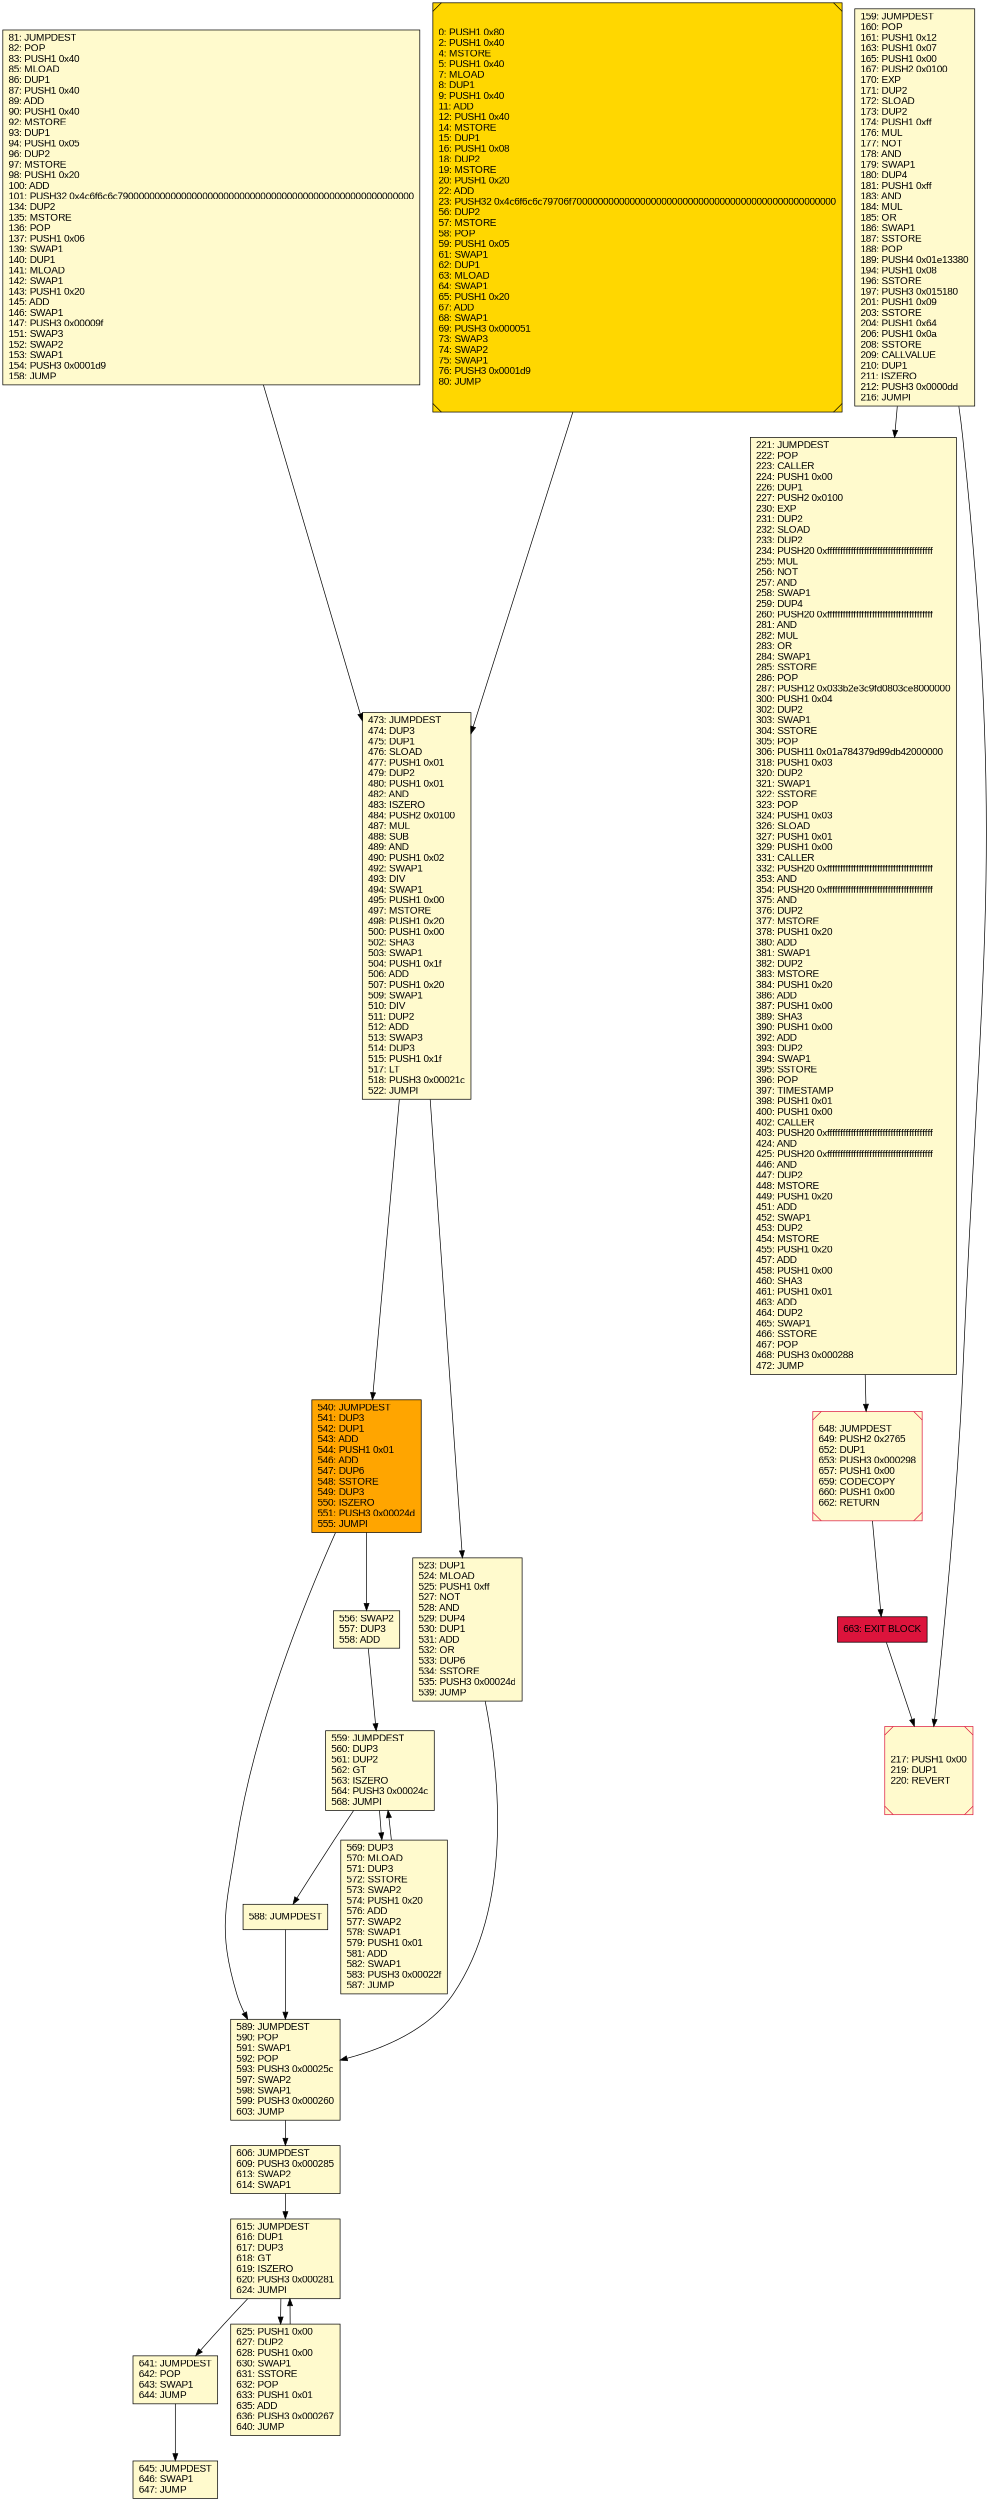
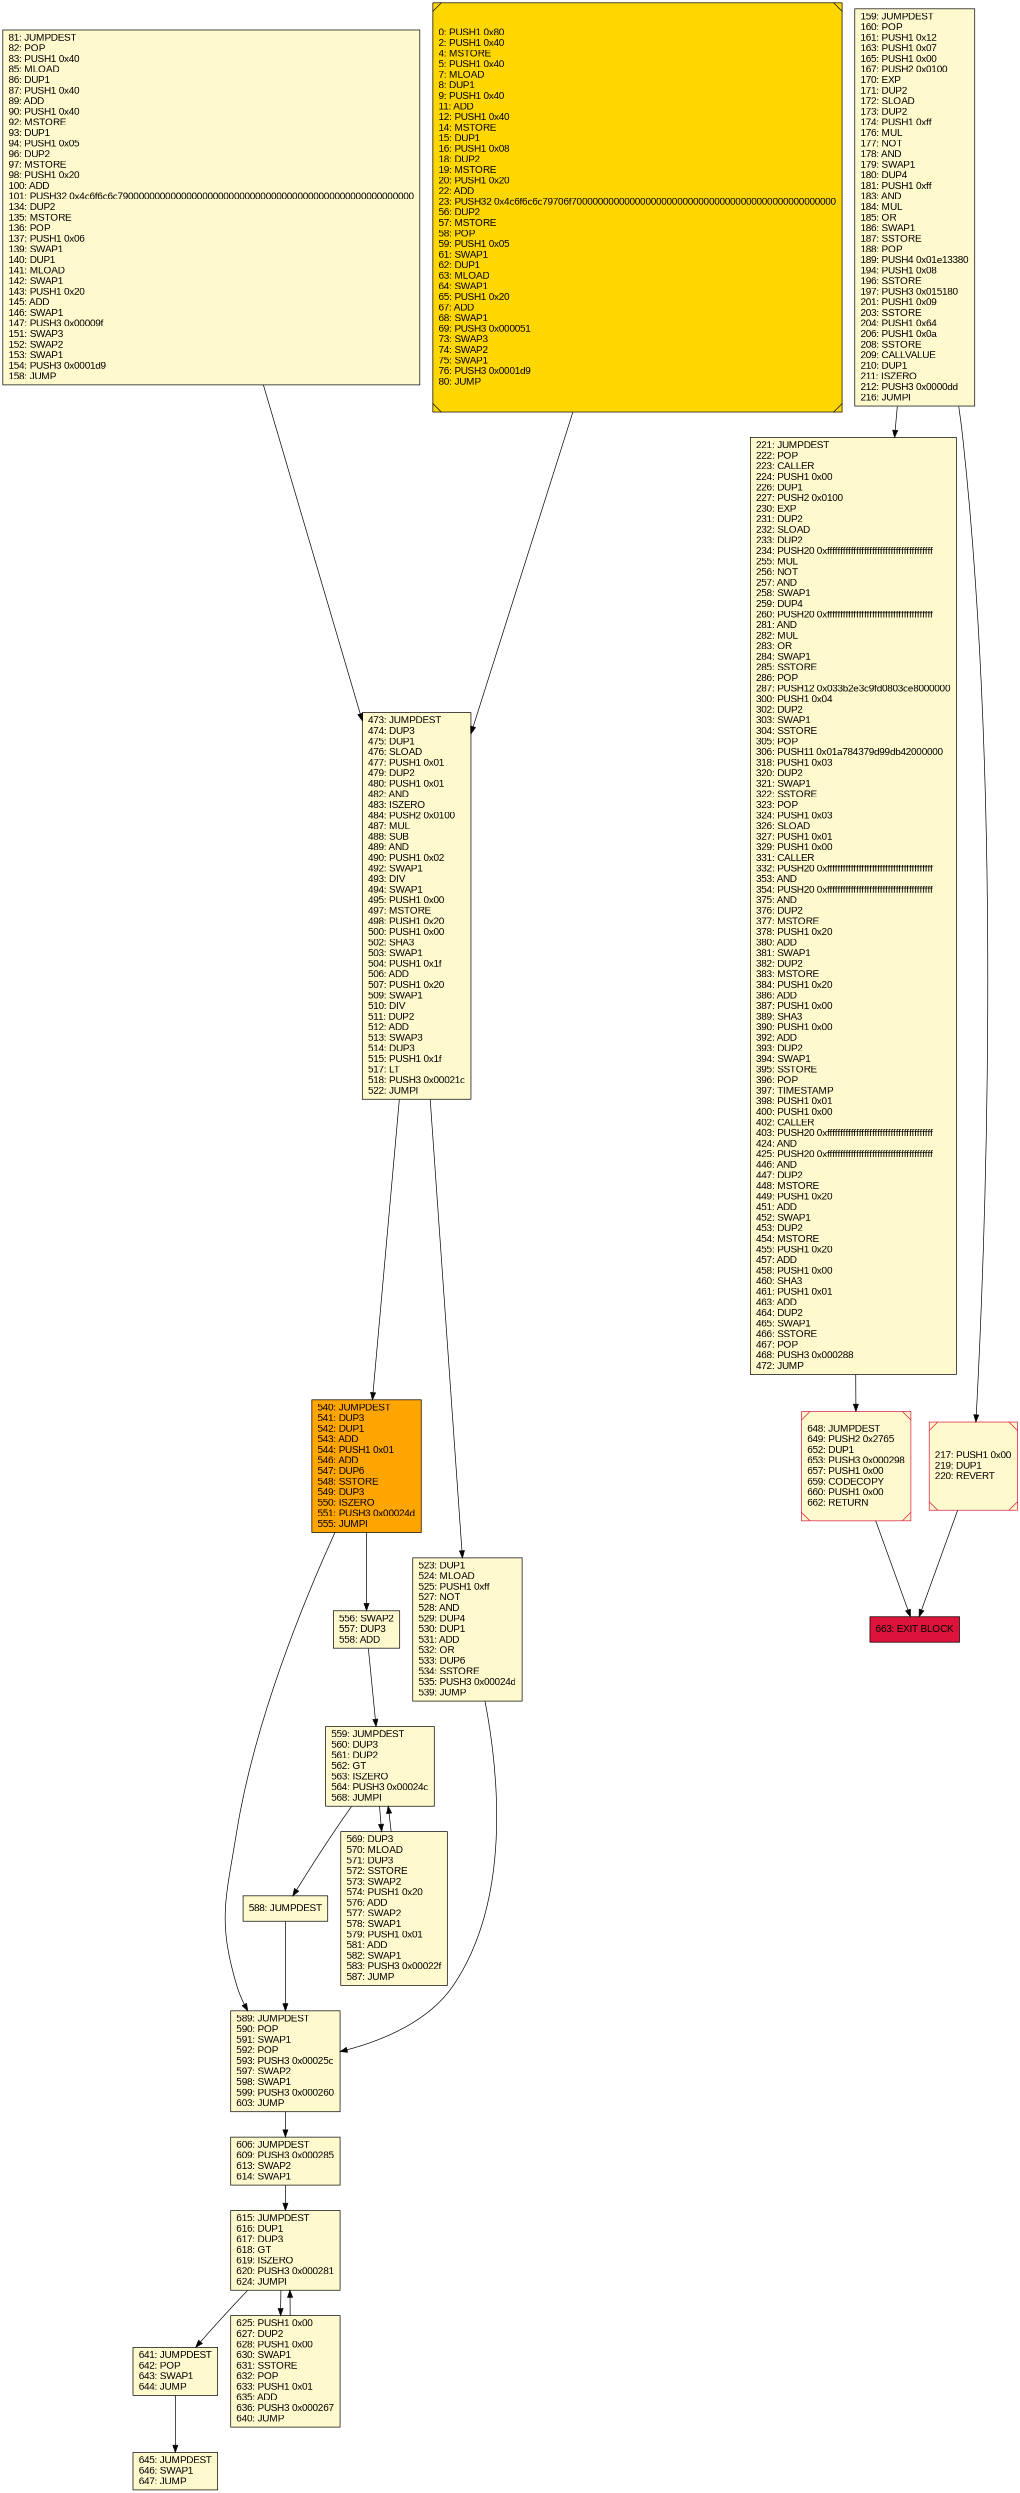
edge "663: EXIT BLOCK" -> "217: PUSH1 0x00 219: DUP1 220: REVERT": reversed
